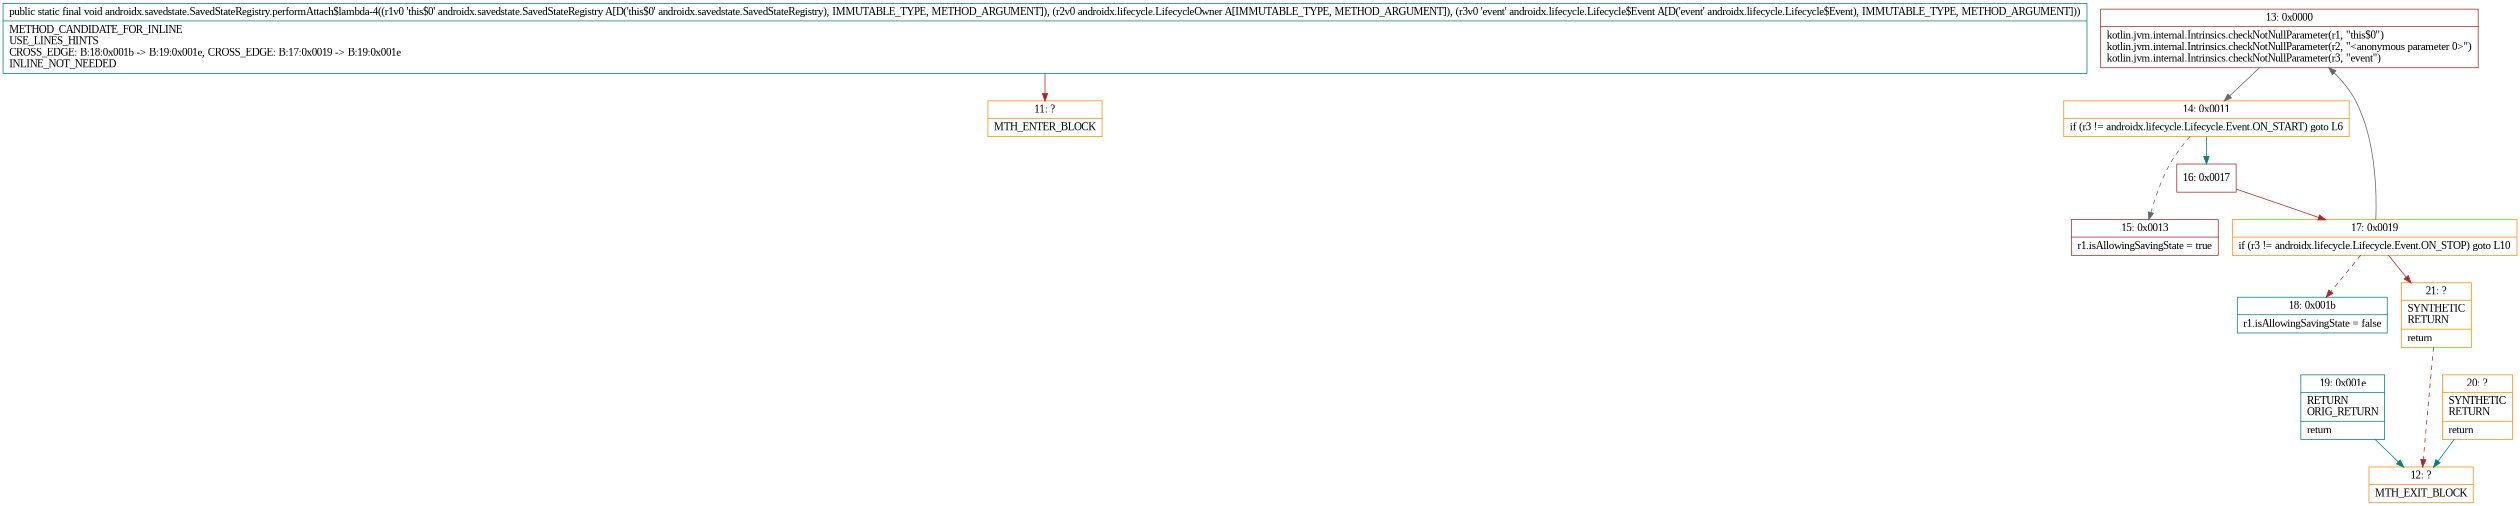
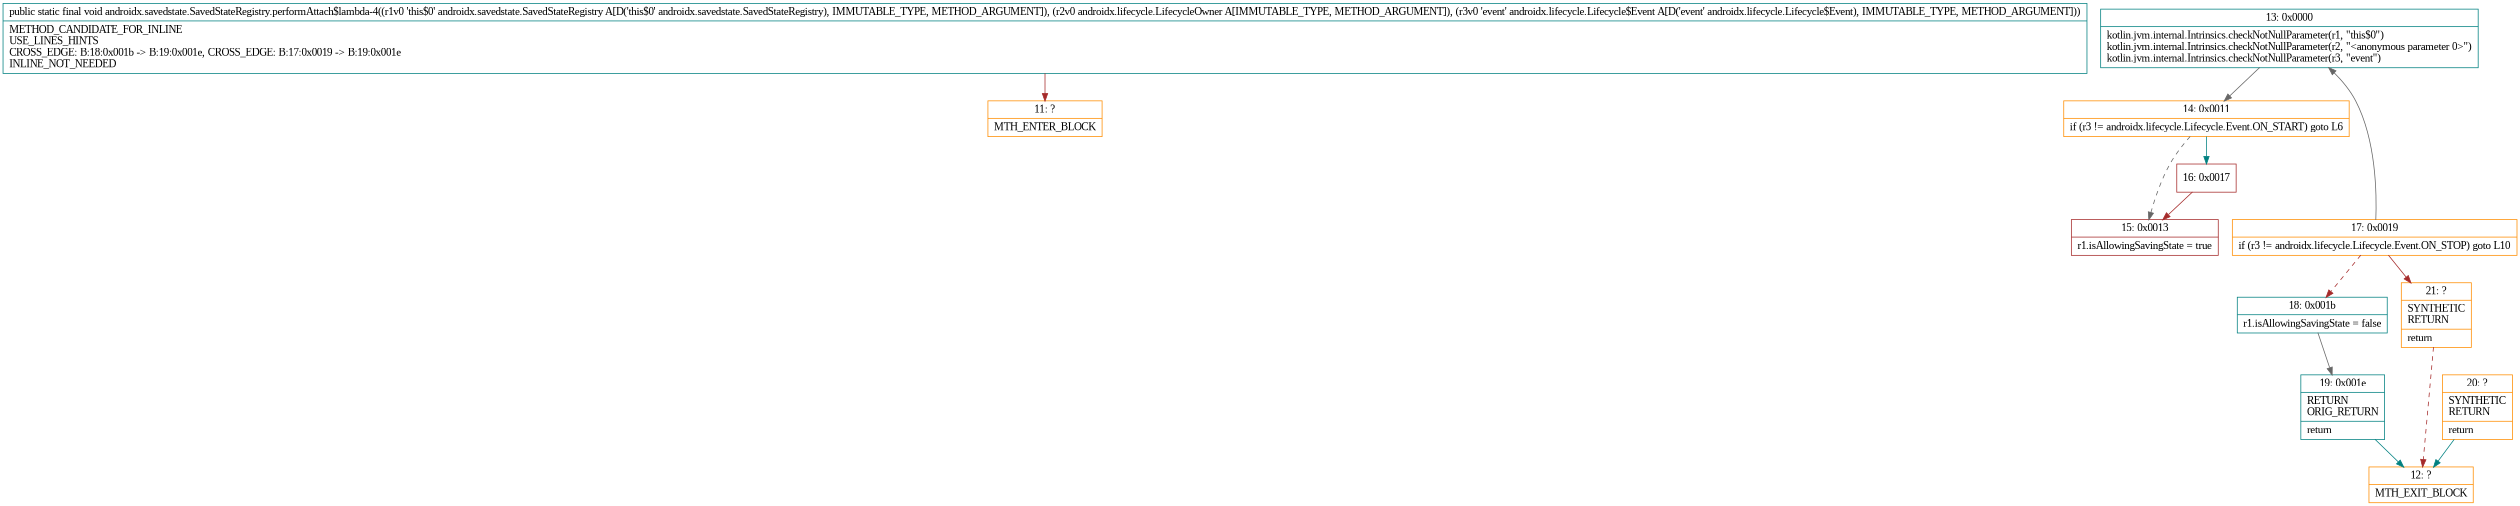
node "13: 0x0000": color brown -> teal
edge "16: 0x0017" -> "17: 0x0019": now "16: 0x0017" -> "15: 0x0013"
edge "18: 0x001b" -> "19: 0x001e": added
